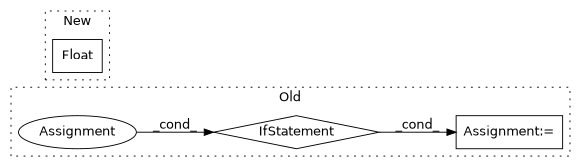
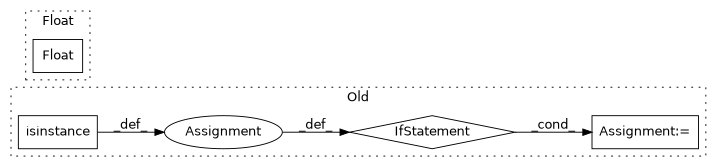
cluster "New": label "New" -> "Float"
edge "Assignment" -> "IfStatement": label "_cond_" -> "_def_"
node "isinstance": added
